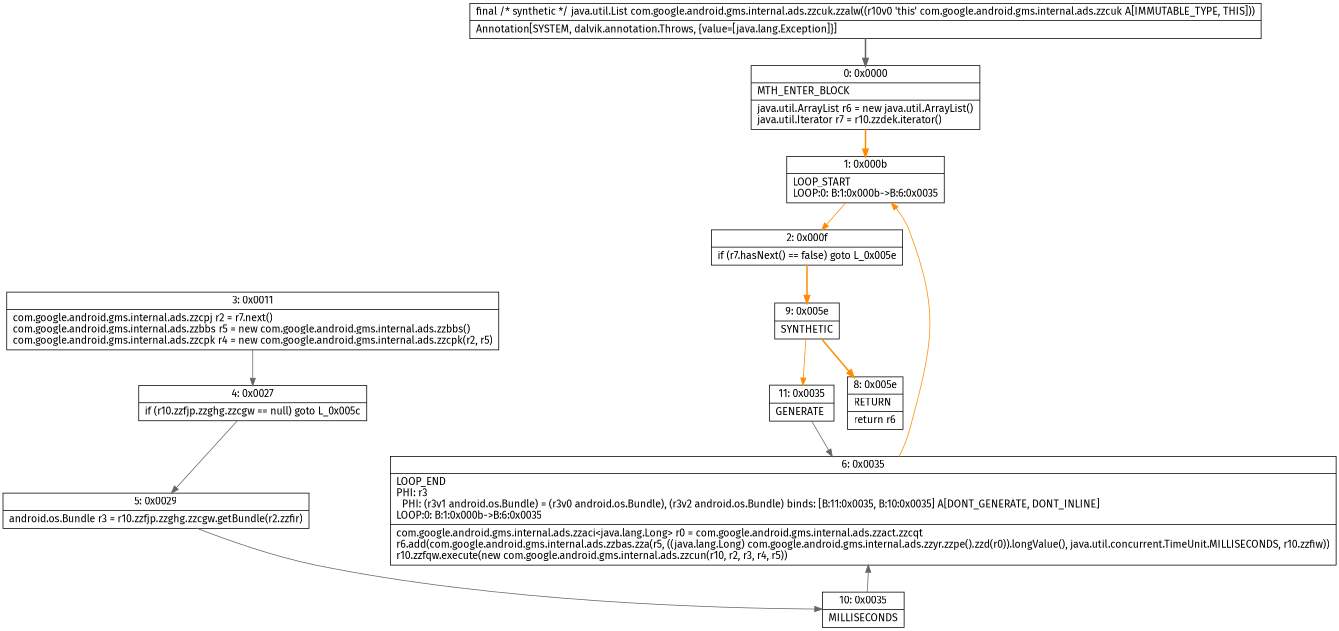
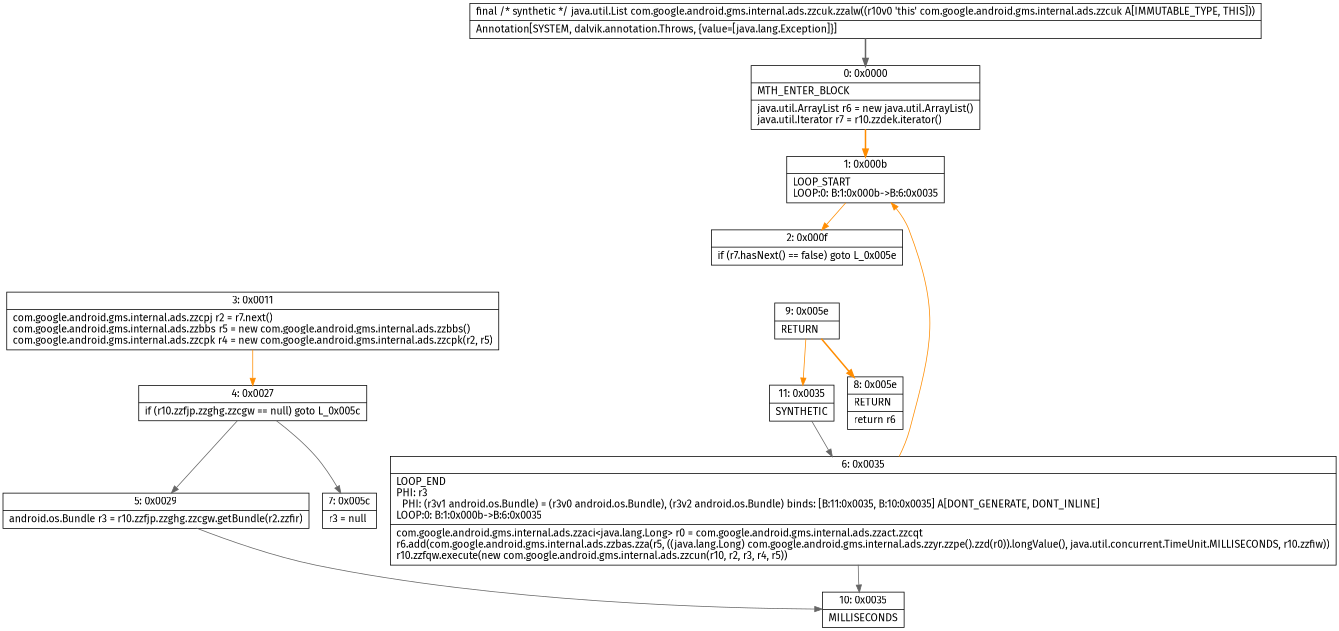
edge "2: 0x000f" -> "9: 0x005e": removed
node "9: 0x005e": text "SYNTHETIC" -> "RETURN"
edge "3: 0x0011" -> "4: 0x0027": color gray40 -> darkorange
node "11: 0x0035": text "GENERATE" -> "SYNTHETIC"
node "7: 0x005c": added
edge "10: 0x0035" -> "6: 0x0035": reversed
